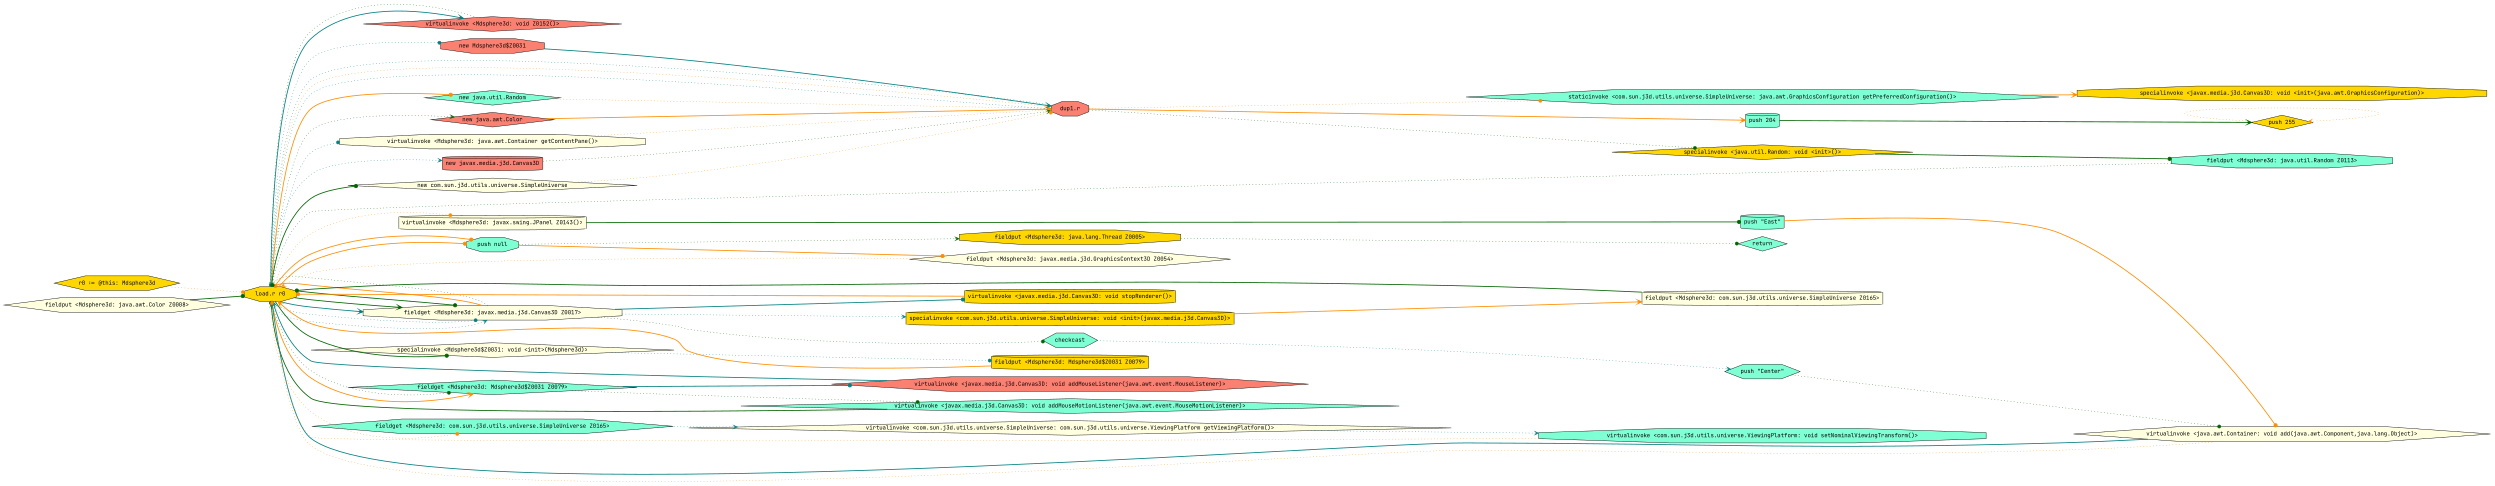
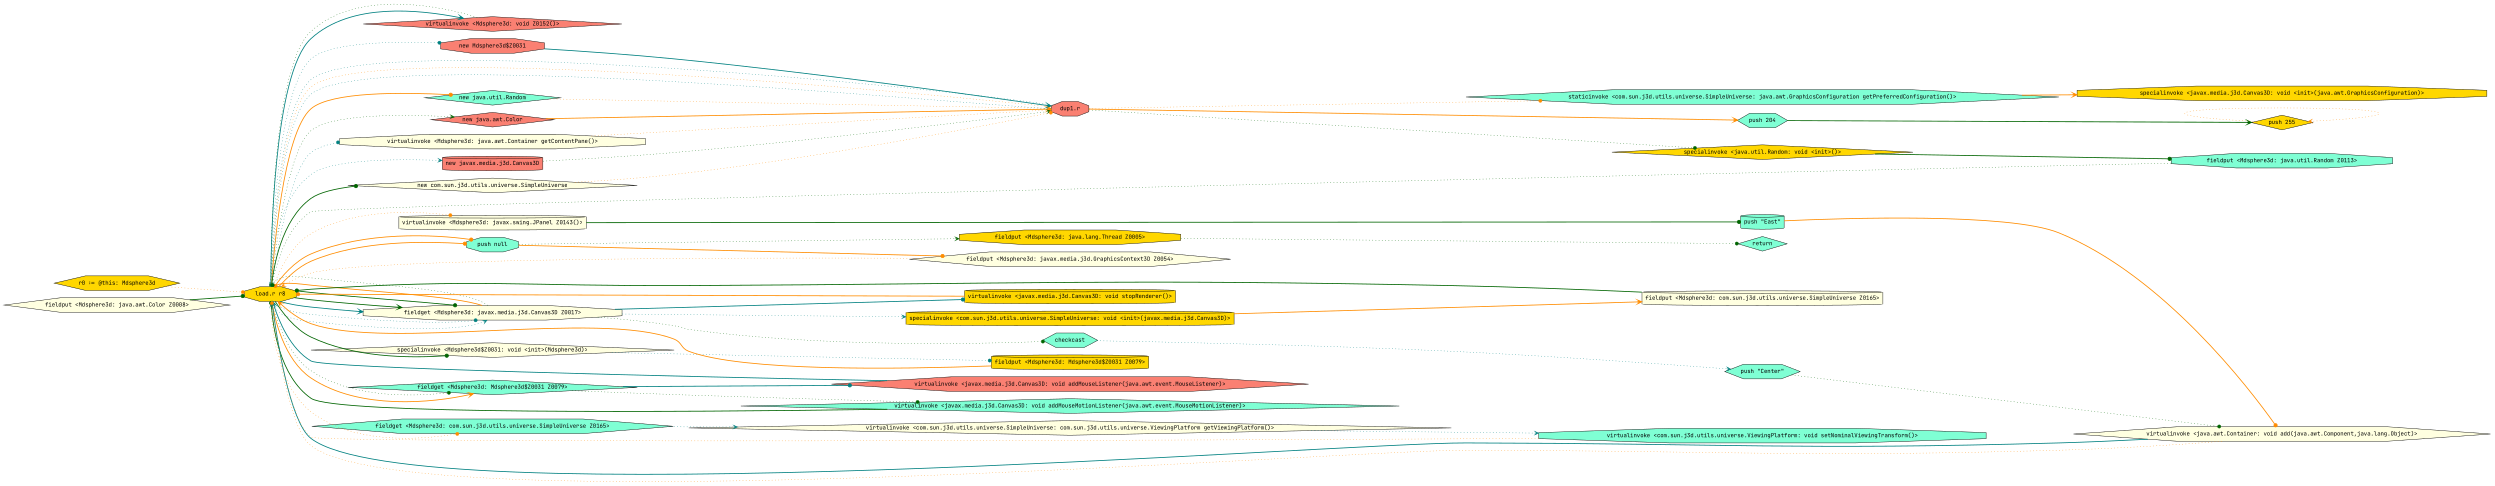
node "push 204": shape cylinder -> hexagon
node "load.r r0": label "load.r r0" -> "load.r r8"
